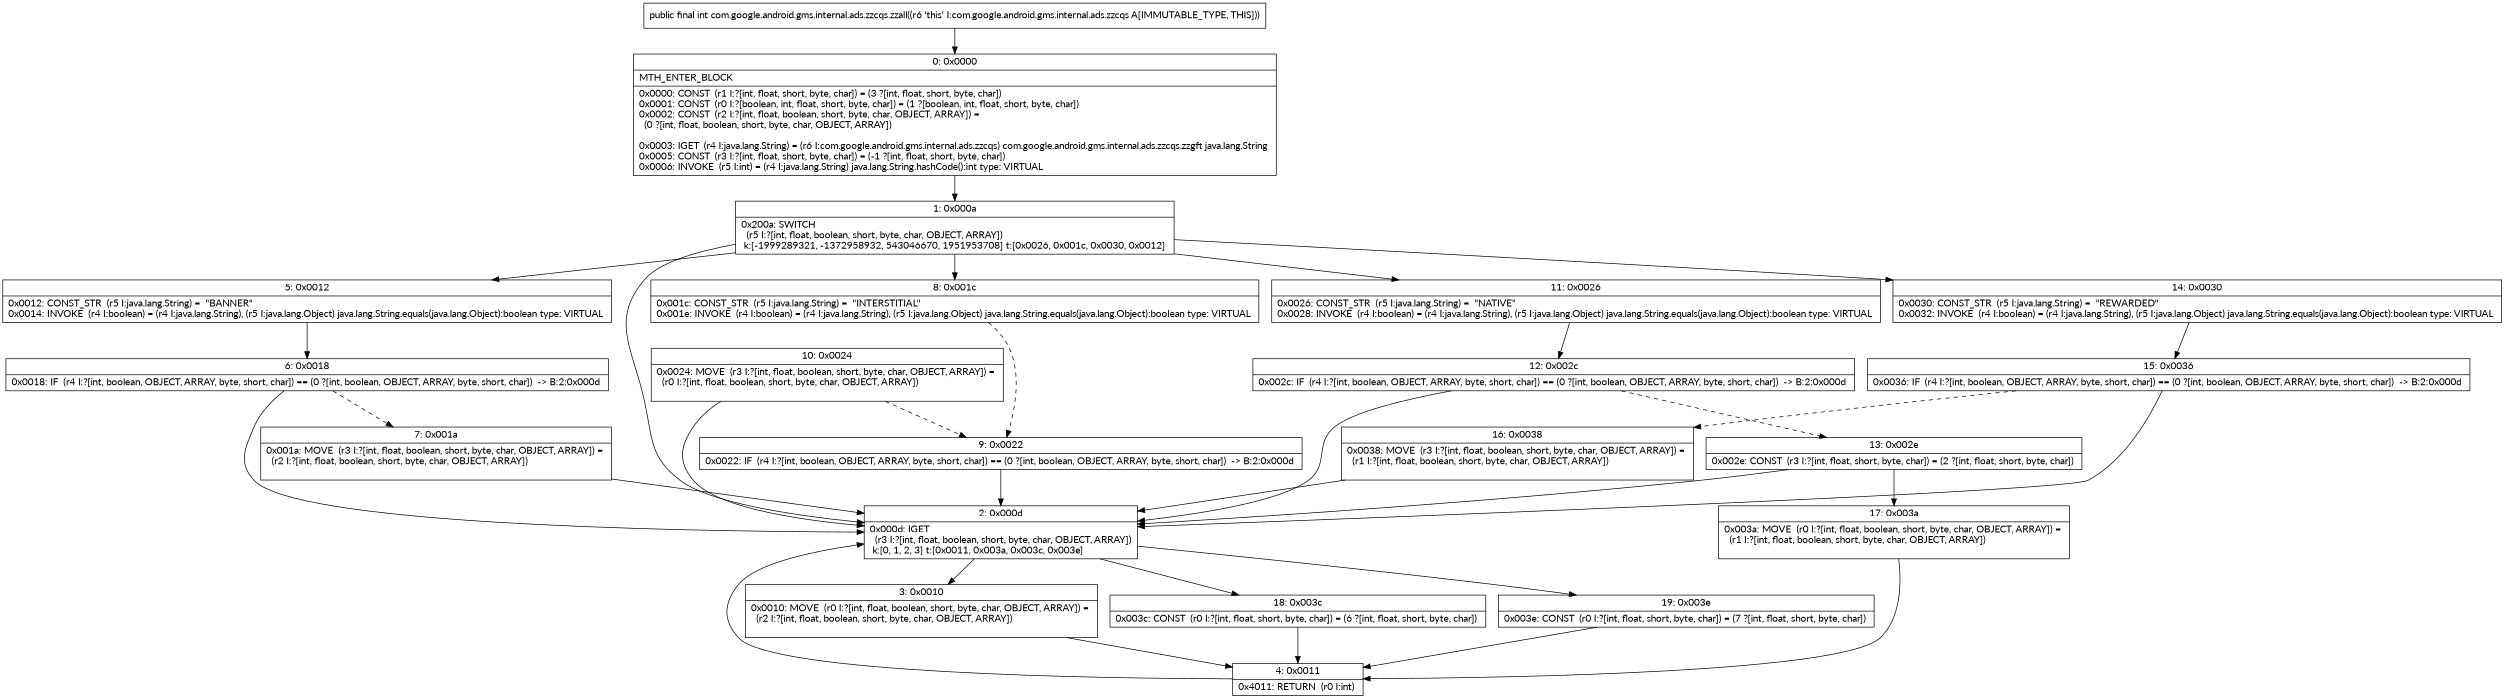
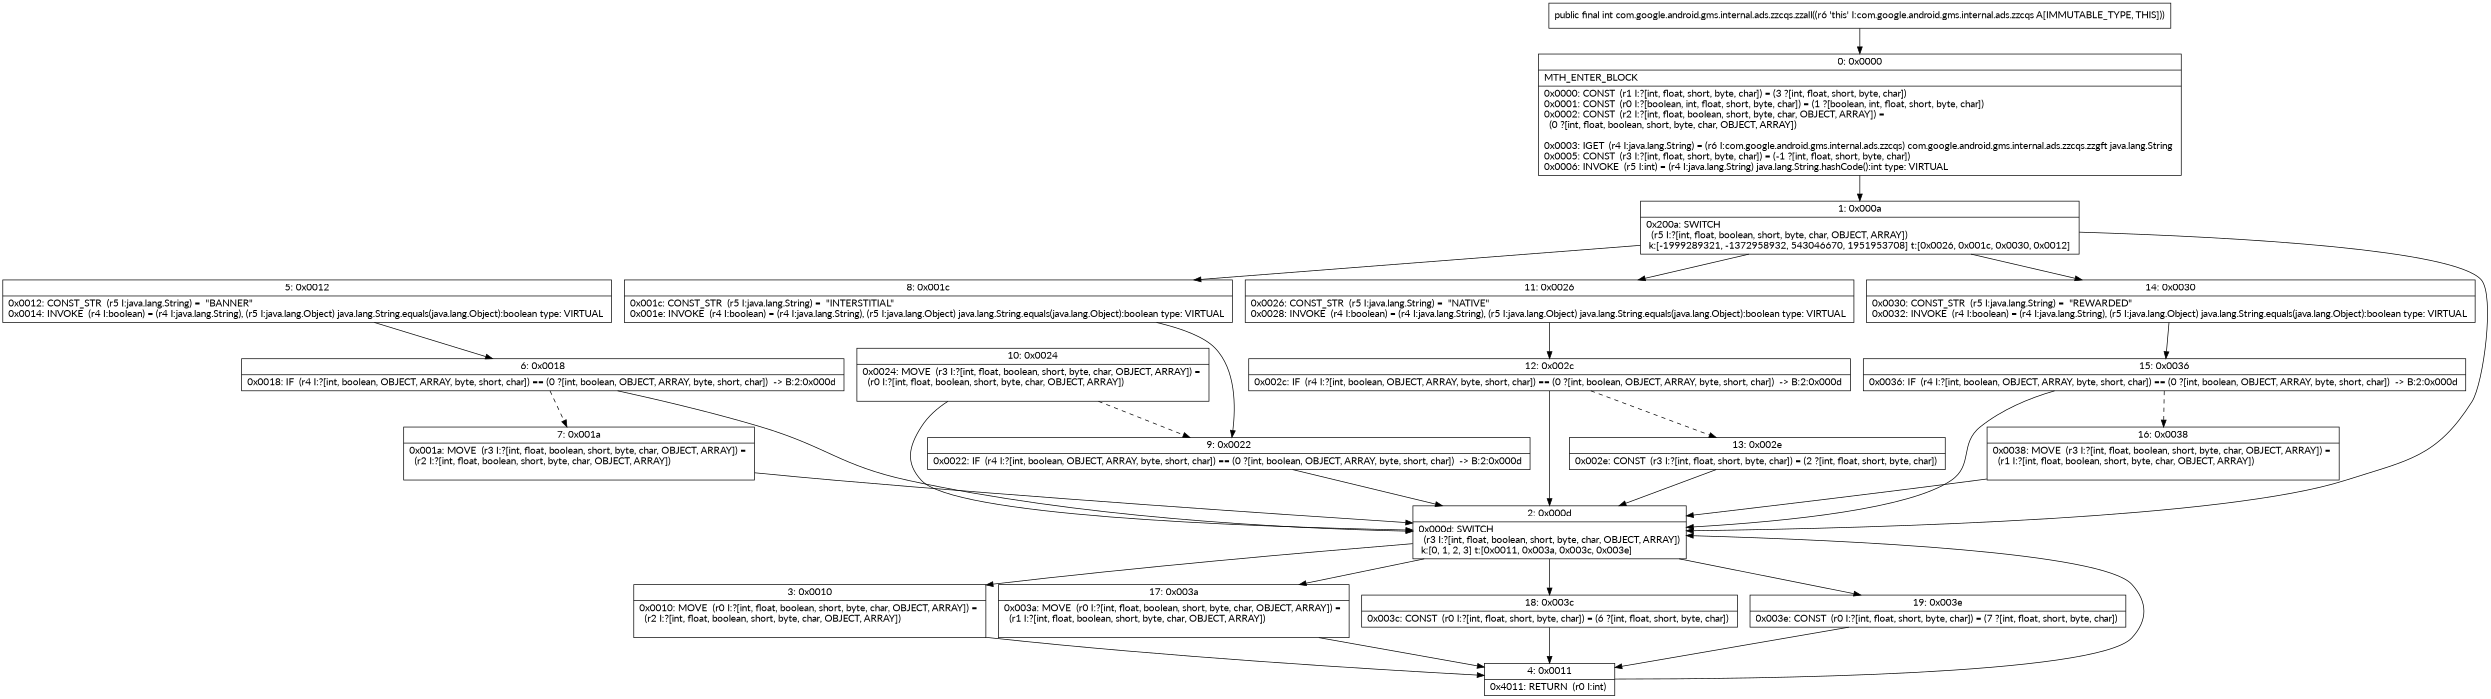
edge "1: 0x000a" -> "5: 0x0012": removed
edge "8: 0x001c" -> "9: 0x0022": style dashed -> solid
edge "13: 0x002e" -> "17: 0x003a": now "2: 0x000d" -> "17: 0x003a"
node "2: 0x000d": text "0x000d: IGET" -> "0x000d: SWITCH"
